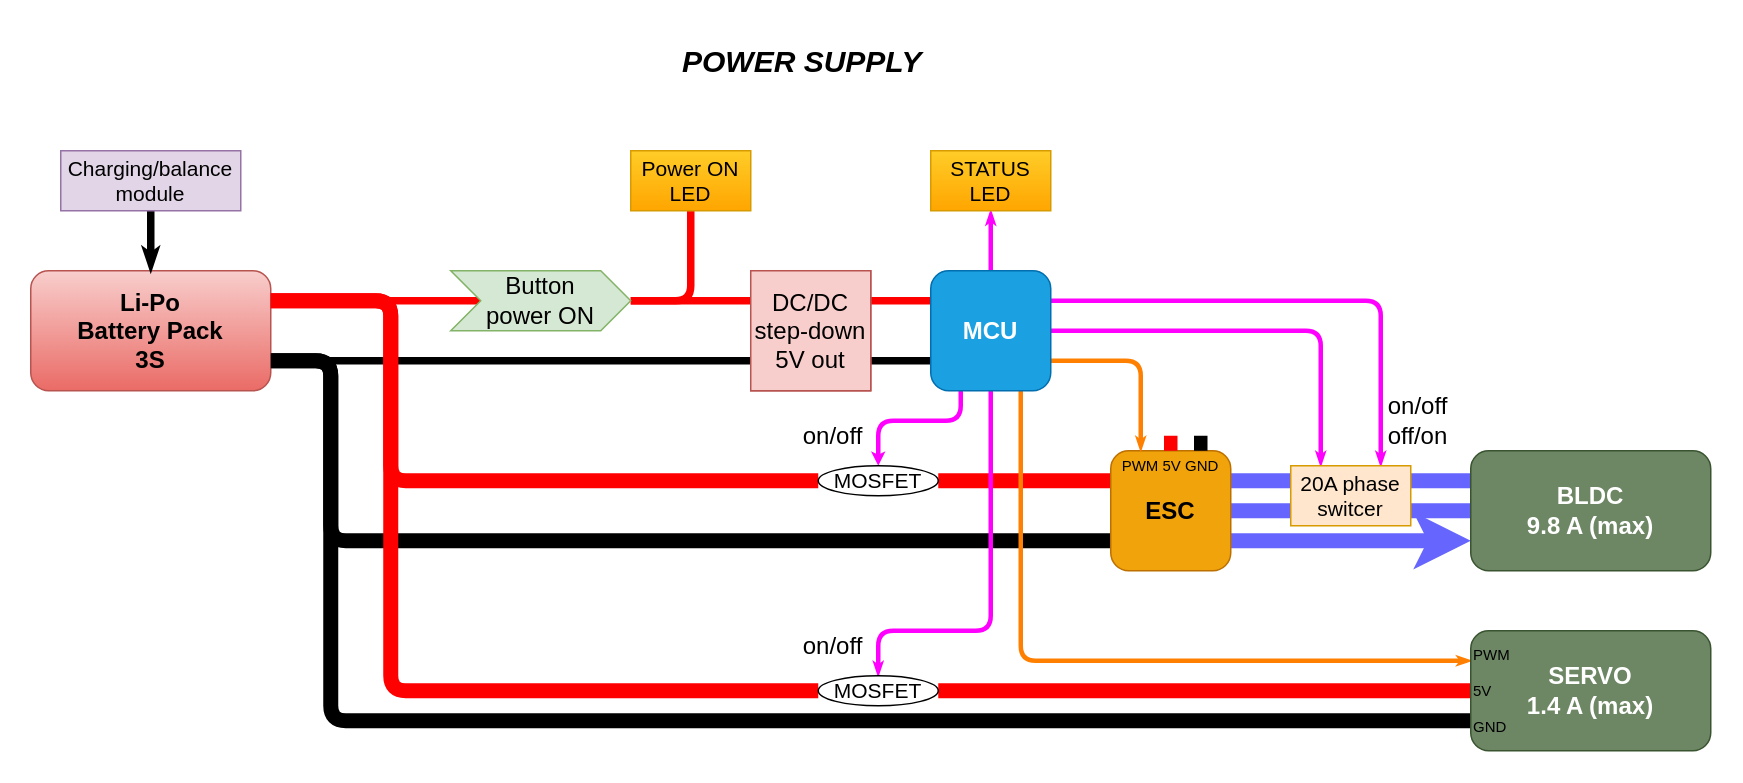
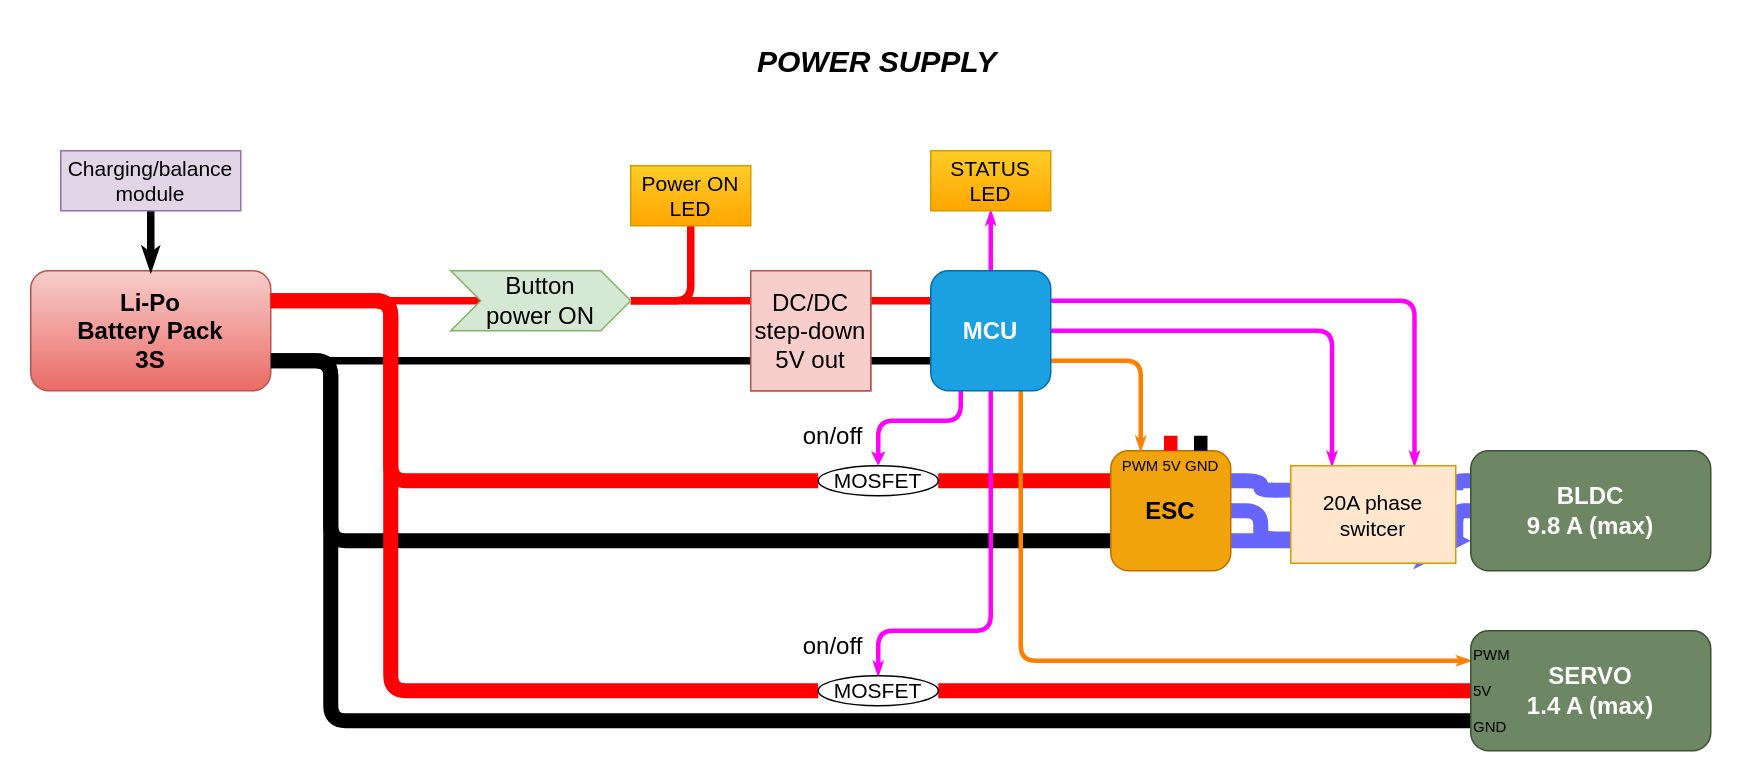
node "POWER SUPPLY": moved (803, 61) -> (878, 61)
node "Power ON LED": moved (691, 181) -> (691, 196)
node "on/off off/on": removed
node "20A phase switcer": size 120x60 -> 165x98
